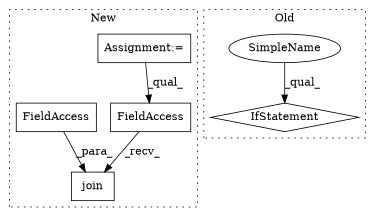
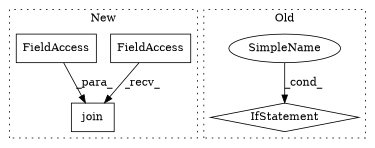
node "Assignment:=": removed
edge "SimpleName" -> "IfStatement": label "_qual_" -> "_cond_"
